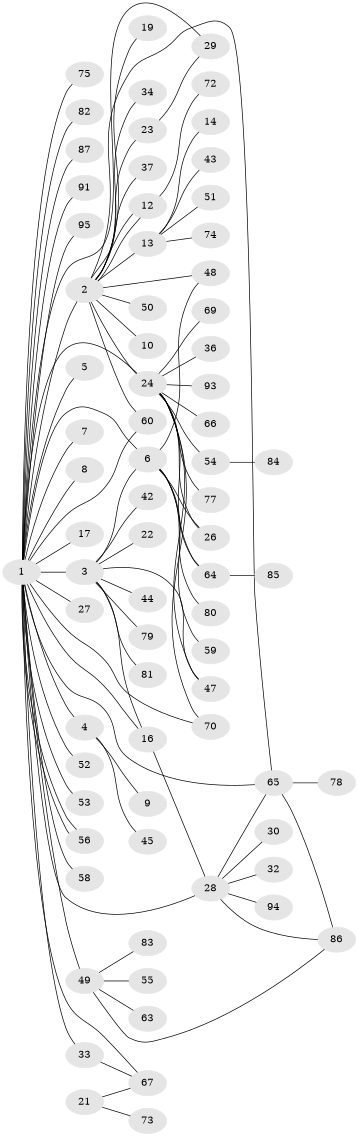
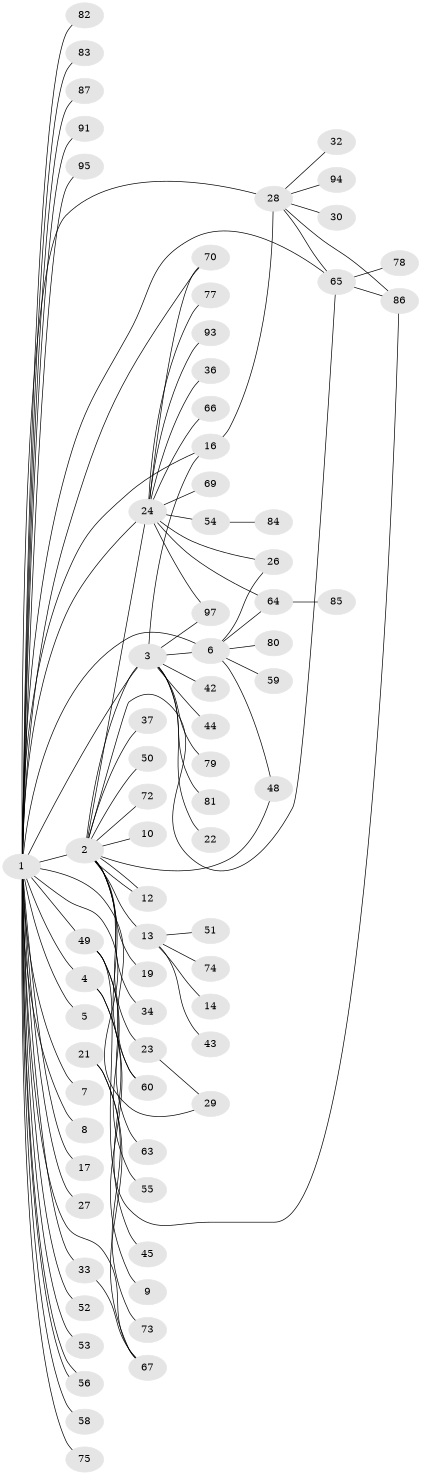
edge "72" -- "12": now "72" -- "2"
node "47": label "47" -> "97"
edge "3" -- "2": added
edge "83" -- "49": now "83" -- "1"
